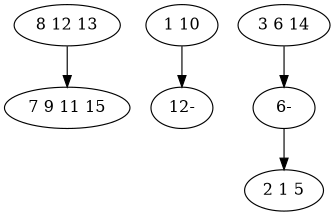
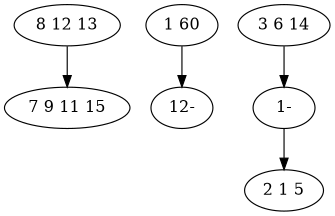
node "1 10": label "1 10" -> "1 60"
node "6-": label "6-" -> "1-"
